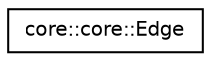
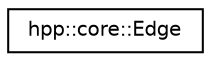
node "core::core::Edge": label "core::core::Edge" -> "hpp::core::Edge"
